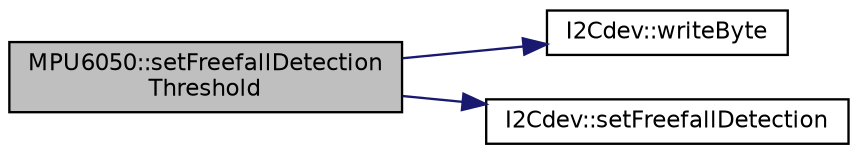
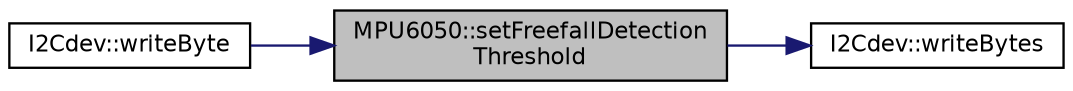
edge "MPU6050::setFreefallDetection Threshold" -> "I2Cdev::writeByte": reversed
node "I2Cdev::setFreefallDetection": label "I2Cdev::setFreefallDetection" -> "I2Cdev::writeBytes"
